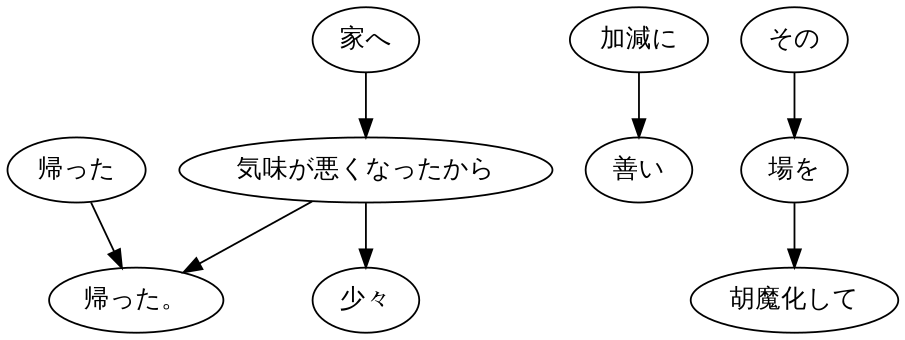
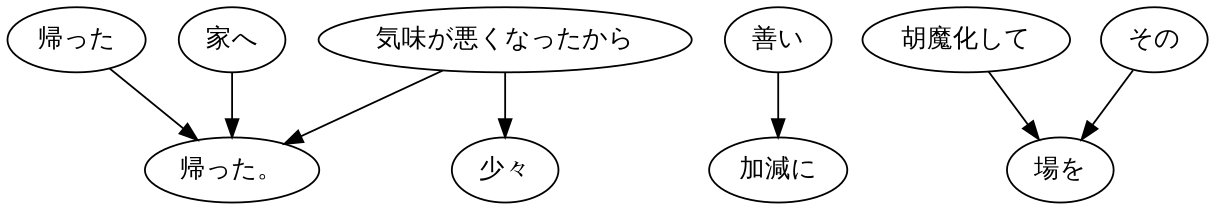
edge "家へ" -> "気味が悪くなったから": now "家へ" -> "帰った。"
edge "加減に" -> "善い": reversed
edge "場を" -> "胡魔化して": reversed
